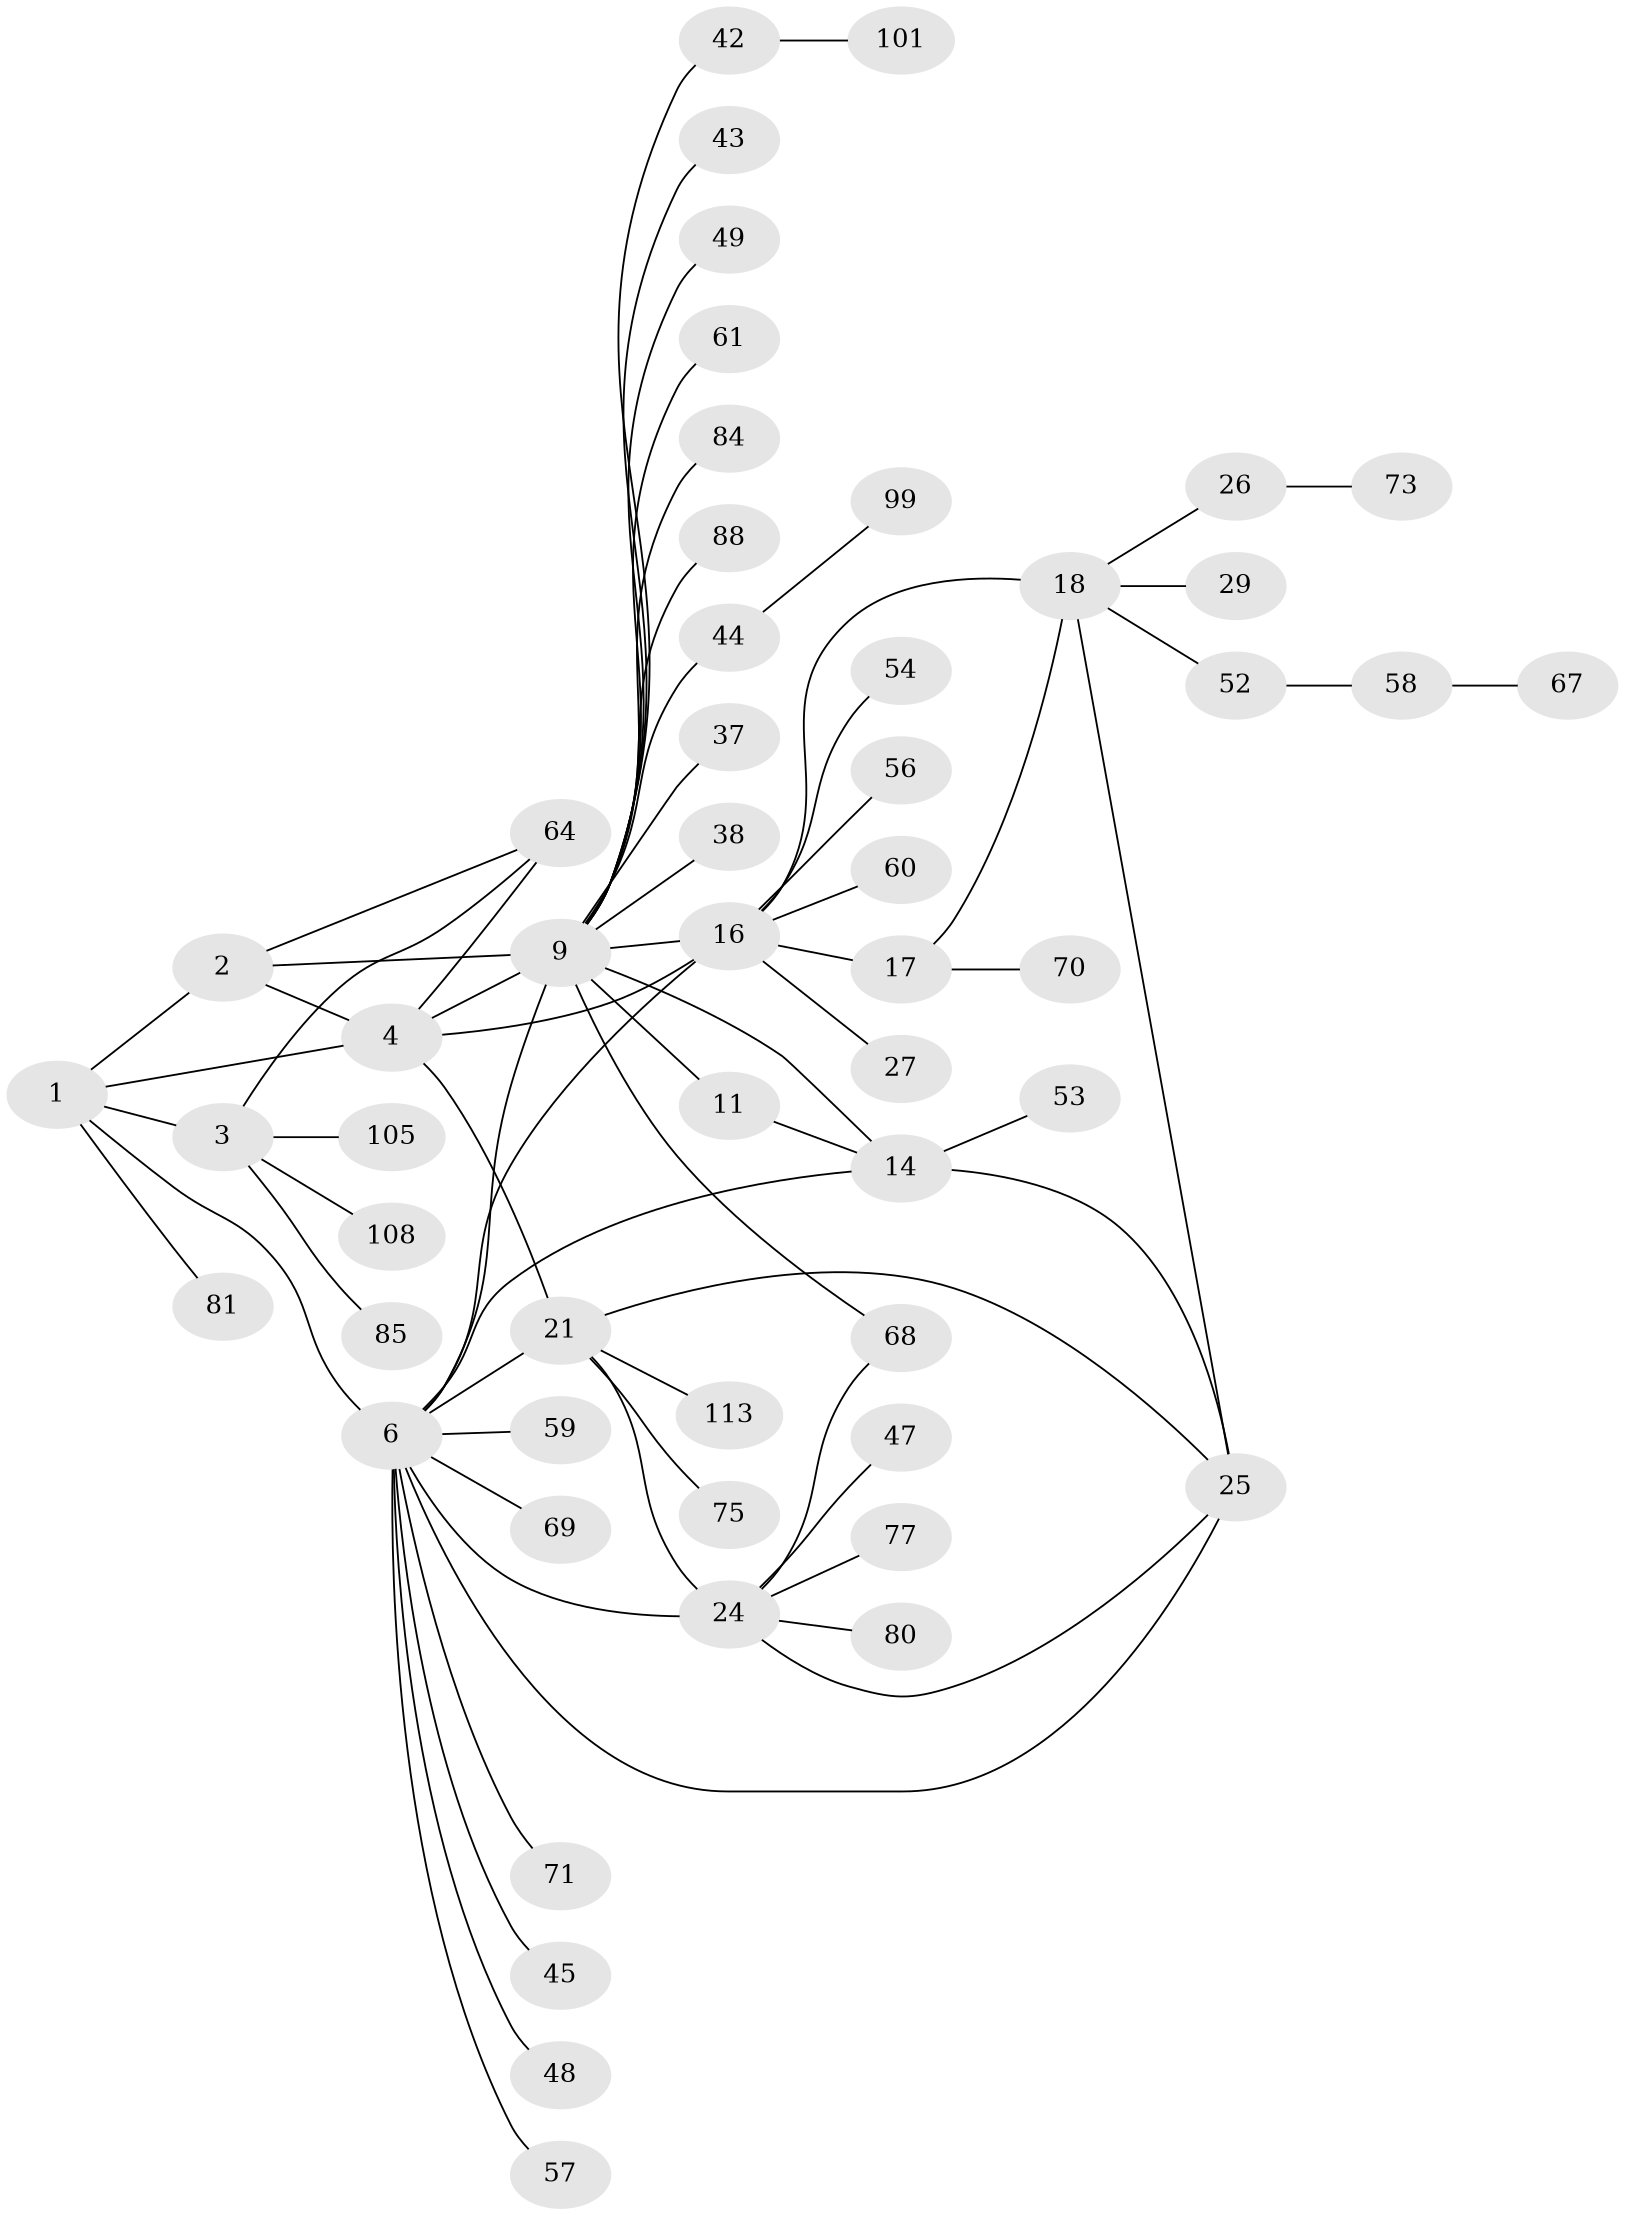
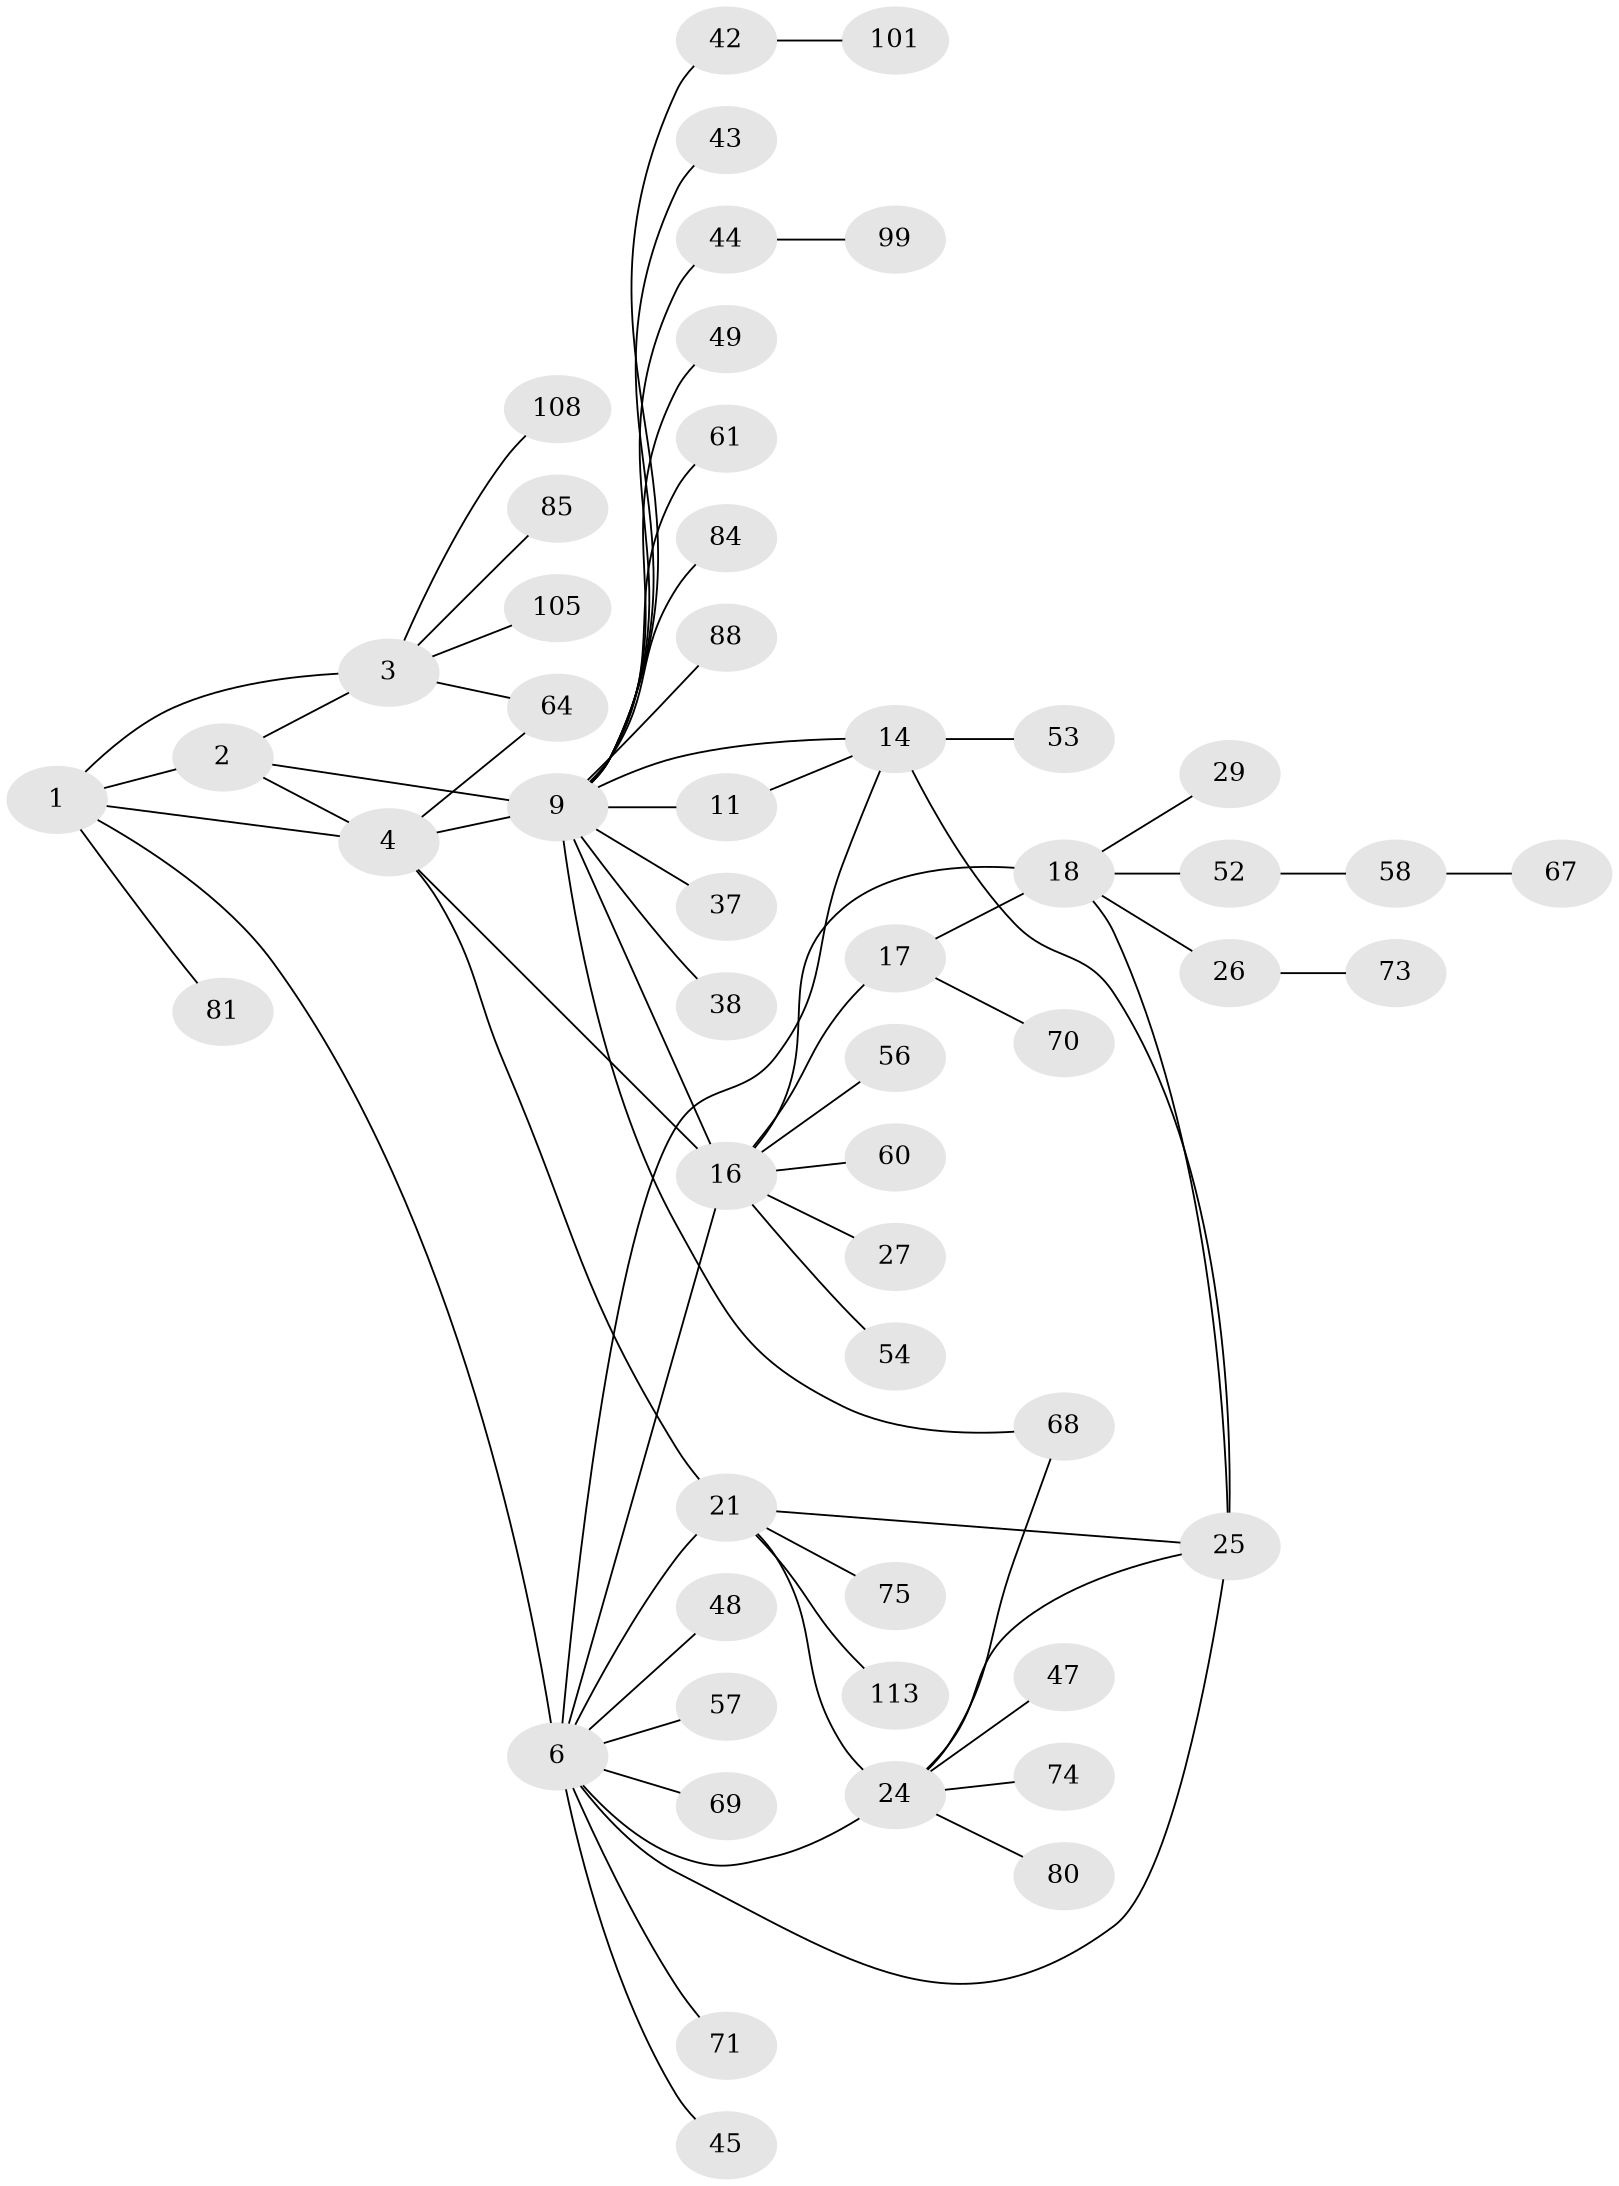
edge "64" -- "2": now "3" -- "2"
edge "9" -- "6": removed
node "59": removed
node "77": label "77" -> "74"
